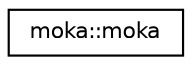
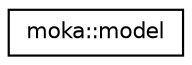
node "moka::moka": label "moka::moka" -> "moka::model"
